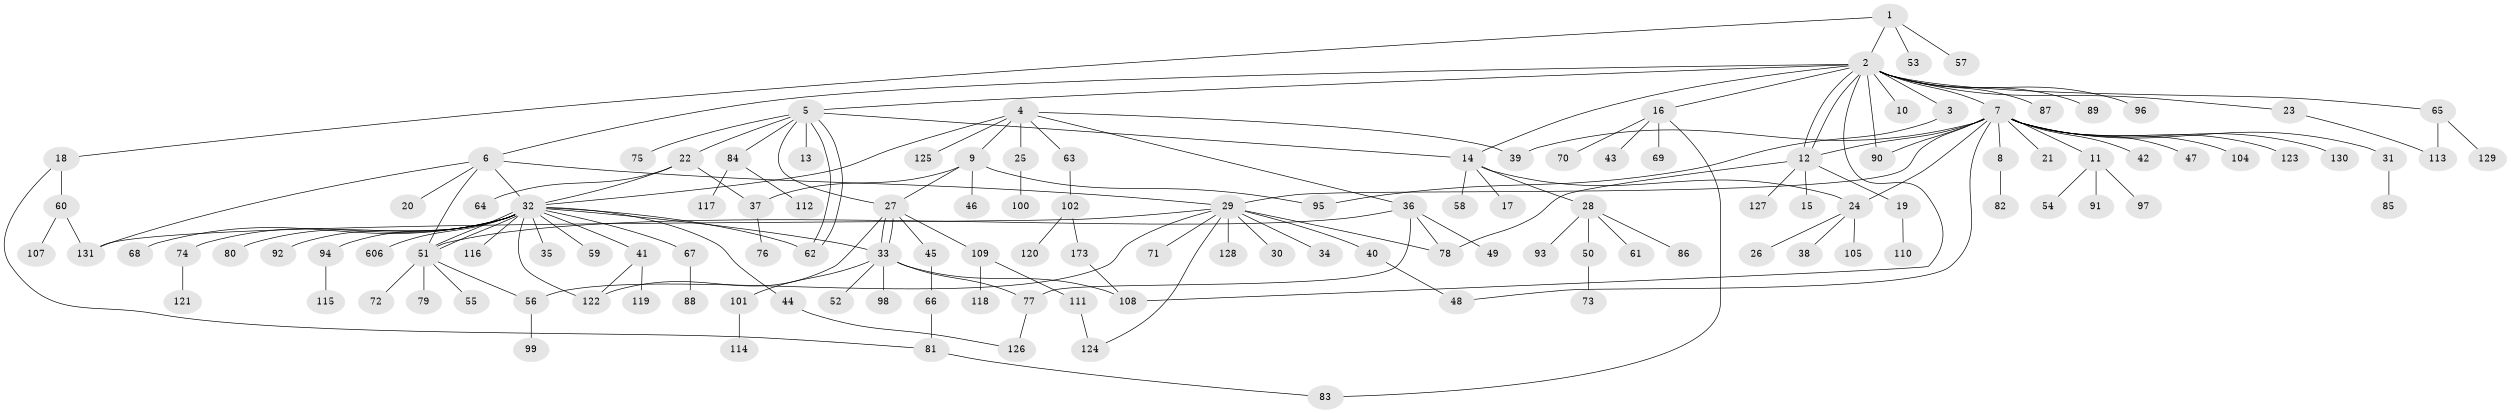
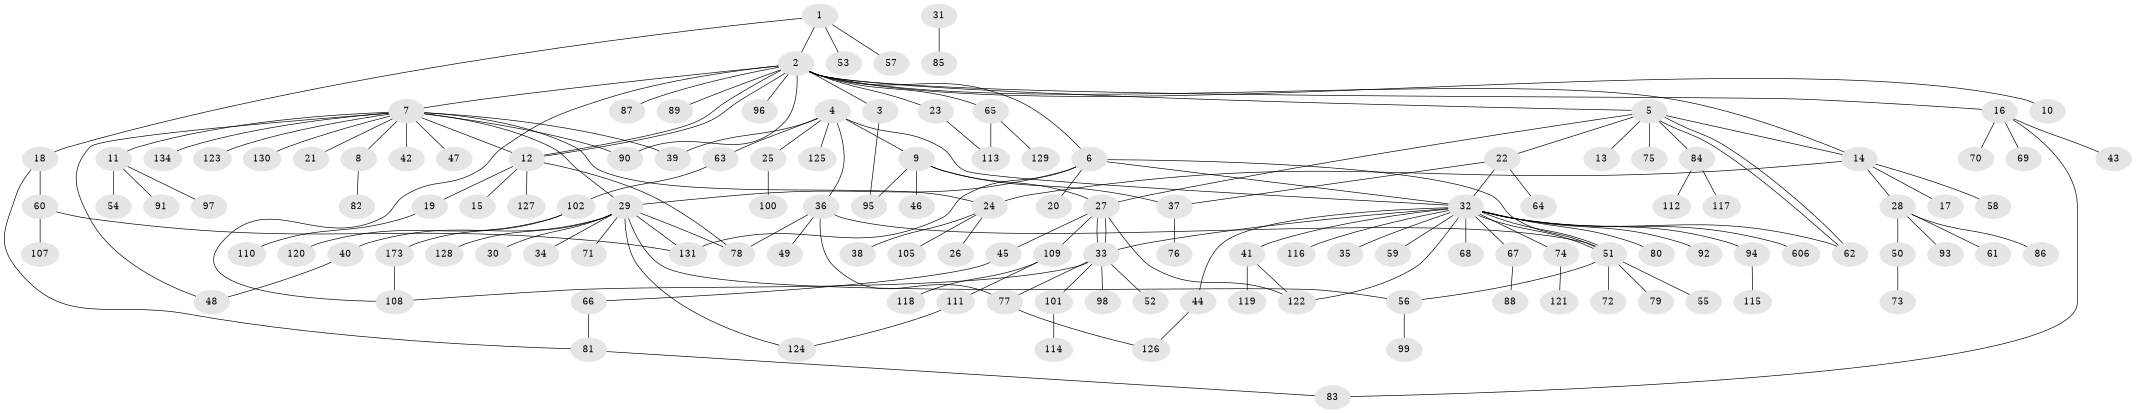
edge "7" -- "31": removed
node "104": label "104" -> "134"
